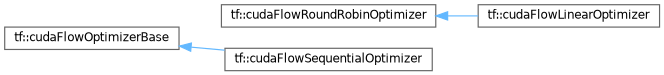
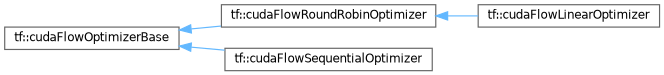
edge "tf::cudaFlowRoundRobinOptimizer" -> "tf::cudaFlowOptimizerBase": added
